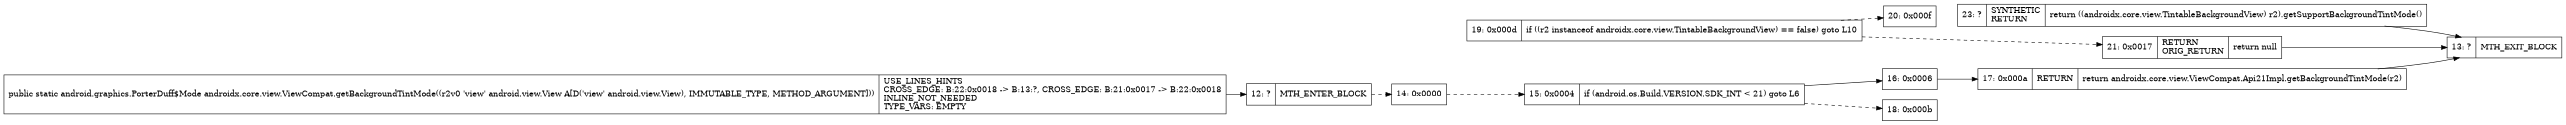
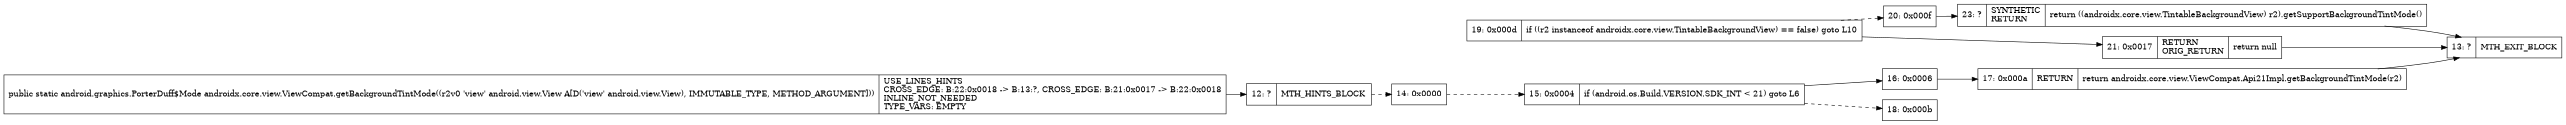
edge "20: 0x000f" -> "23: ?": added
edge "19: 0x000d" -> "21: 0x0017": style dashed -> solid
node "12: ?": text "MTH_ENTER_BLOCK" -> "MTH_HINTS_BLOCK"
